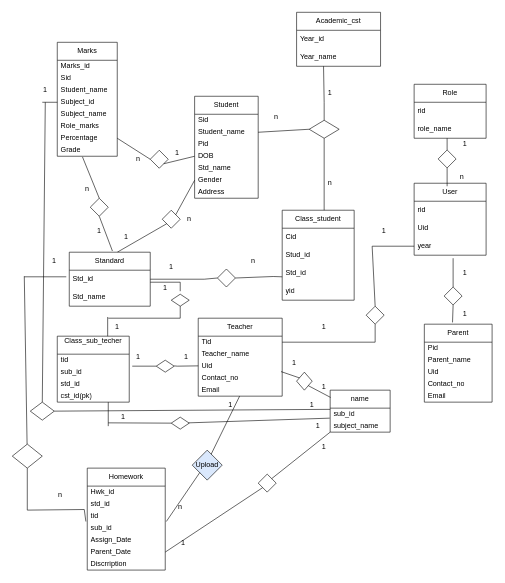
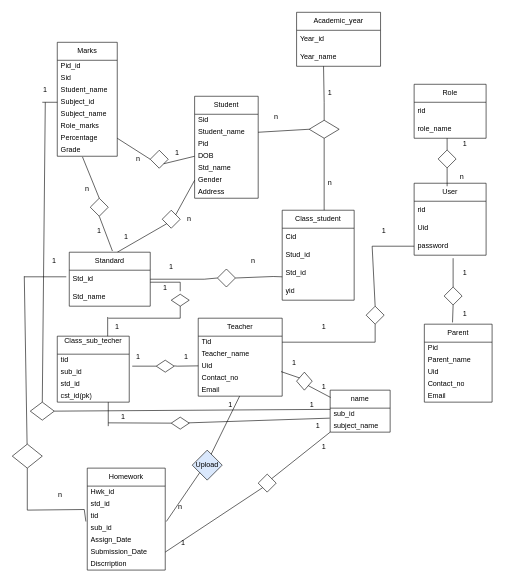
node "Academic_cst": label "Academic_cst" -> "Academic_year"
node "Marks_id": label "Marks_id" -> "Pid_id"
node "year": label "year" -> "password"
node "Parent_Date": label "Parent_Date" -> "Submission_Date"
